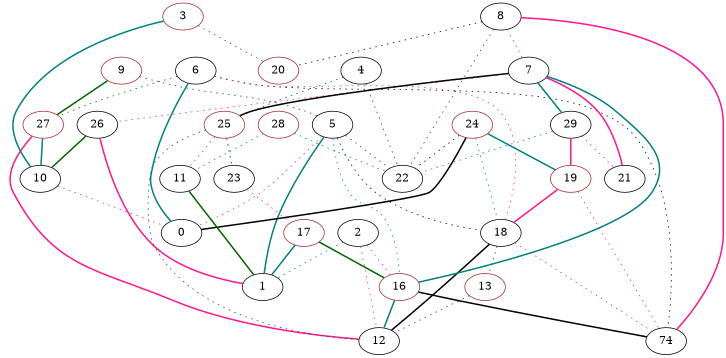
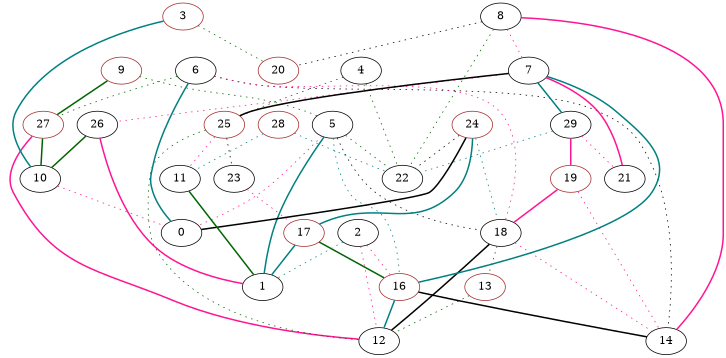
edge "27" -- "10": color teal -> darkgreen
edge "24" -- "19": now "24" -- "17"
node "74": label "74" -> "14"
